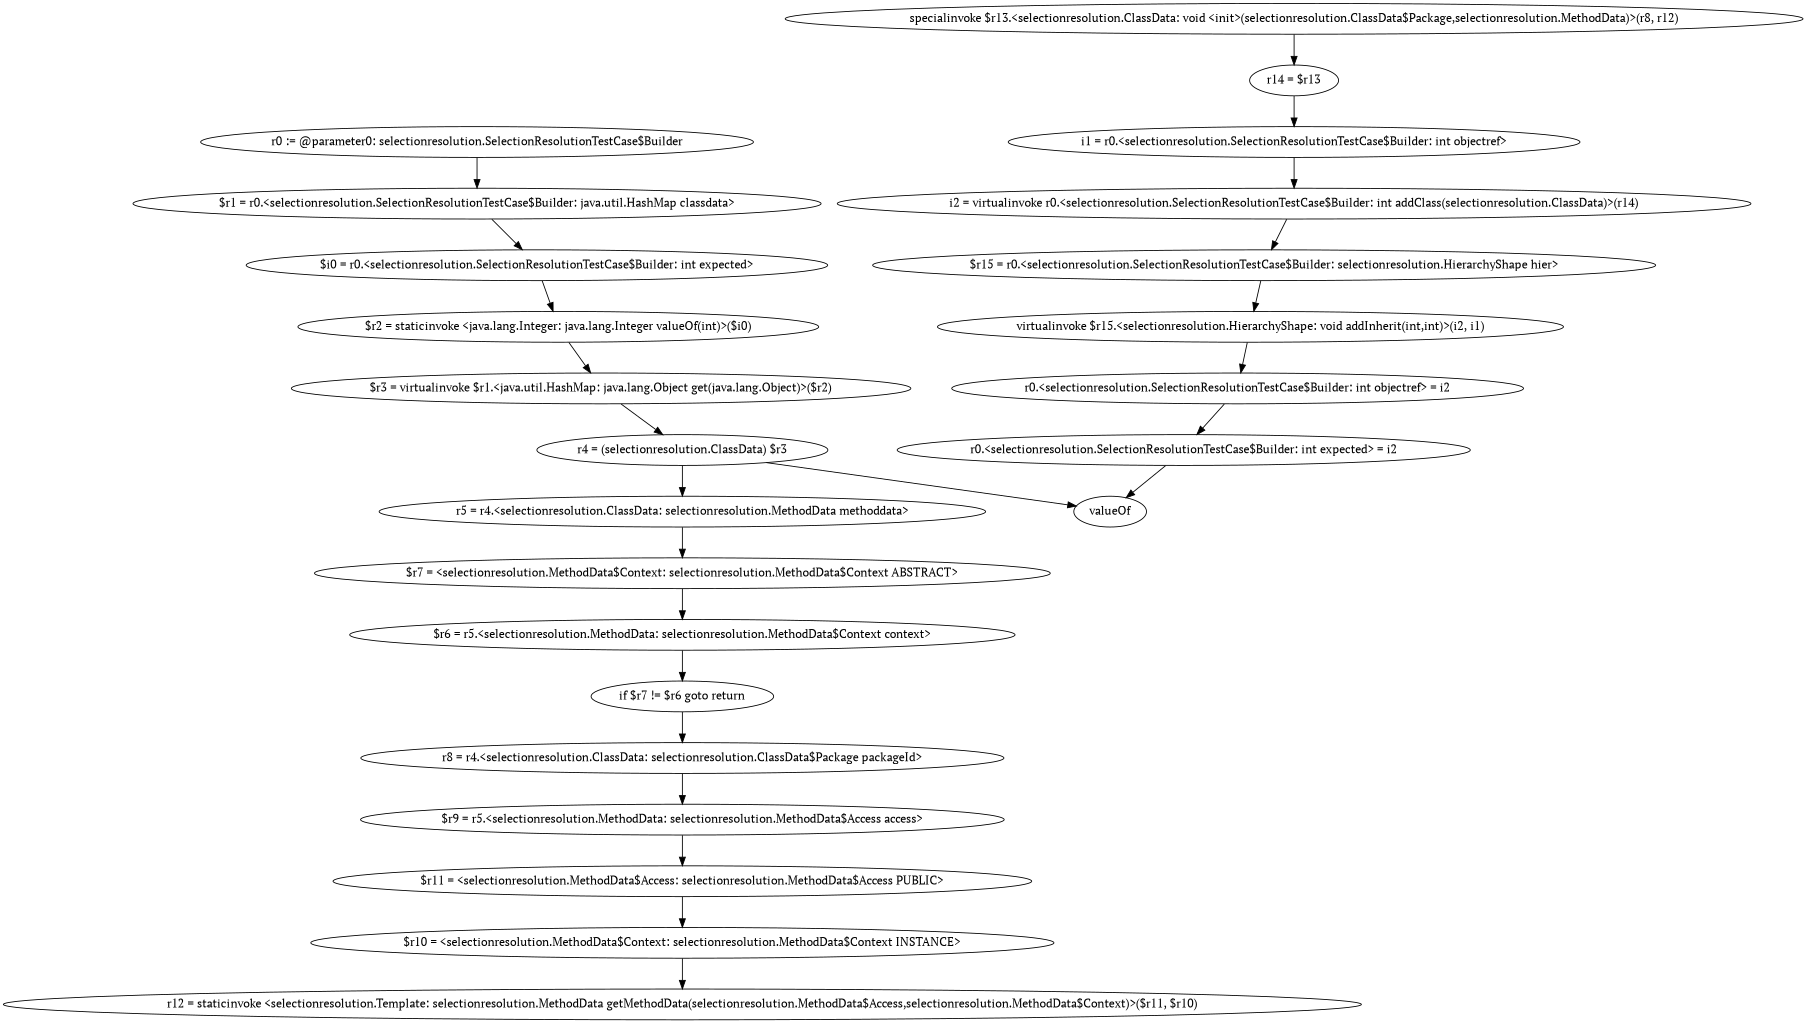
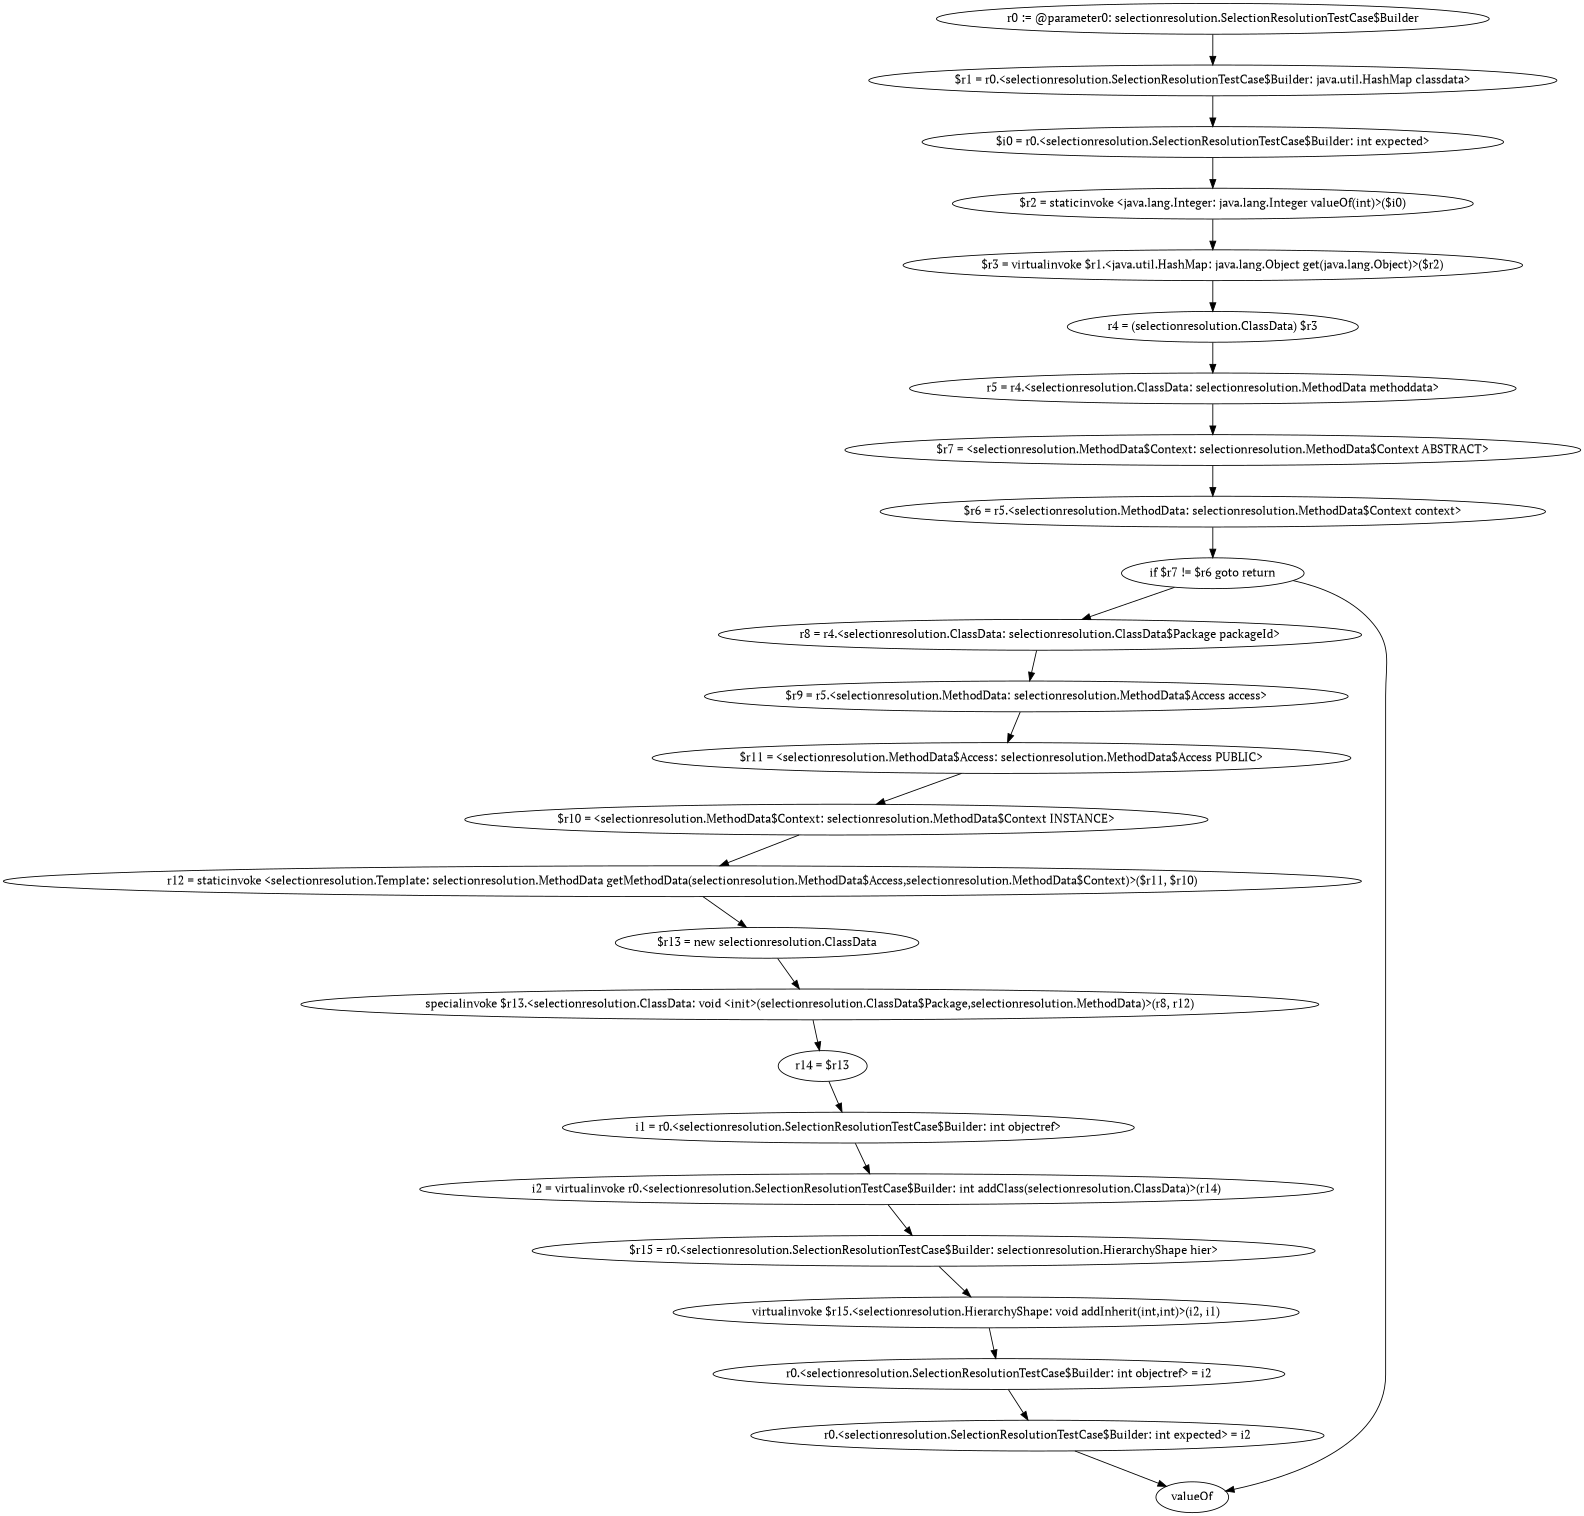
edge "r4 = (selectionresolution.ClassData) $r3" -> "valueOf": now "if $r7 != $r6 goto return" -> "valueOf"
node "$r13 = new selectionresolution.ClassData": added
